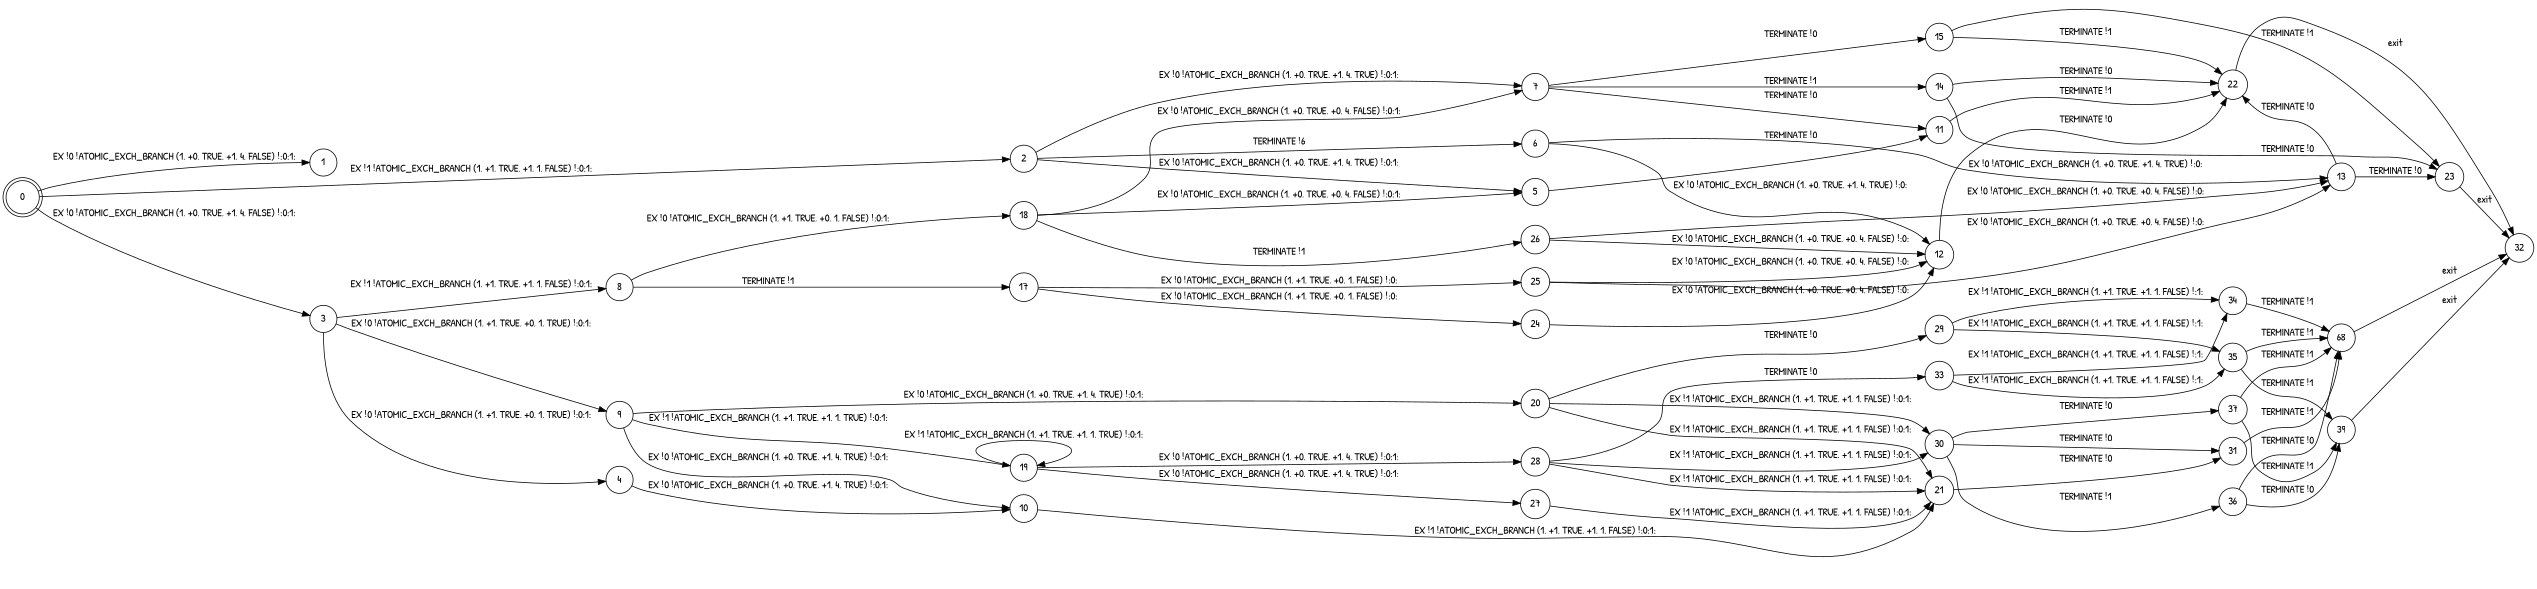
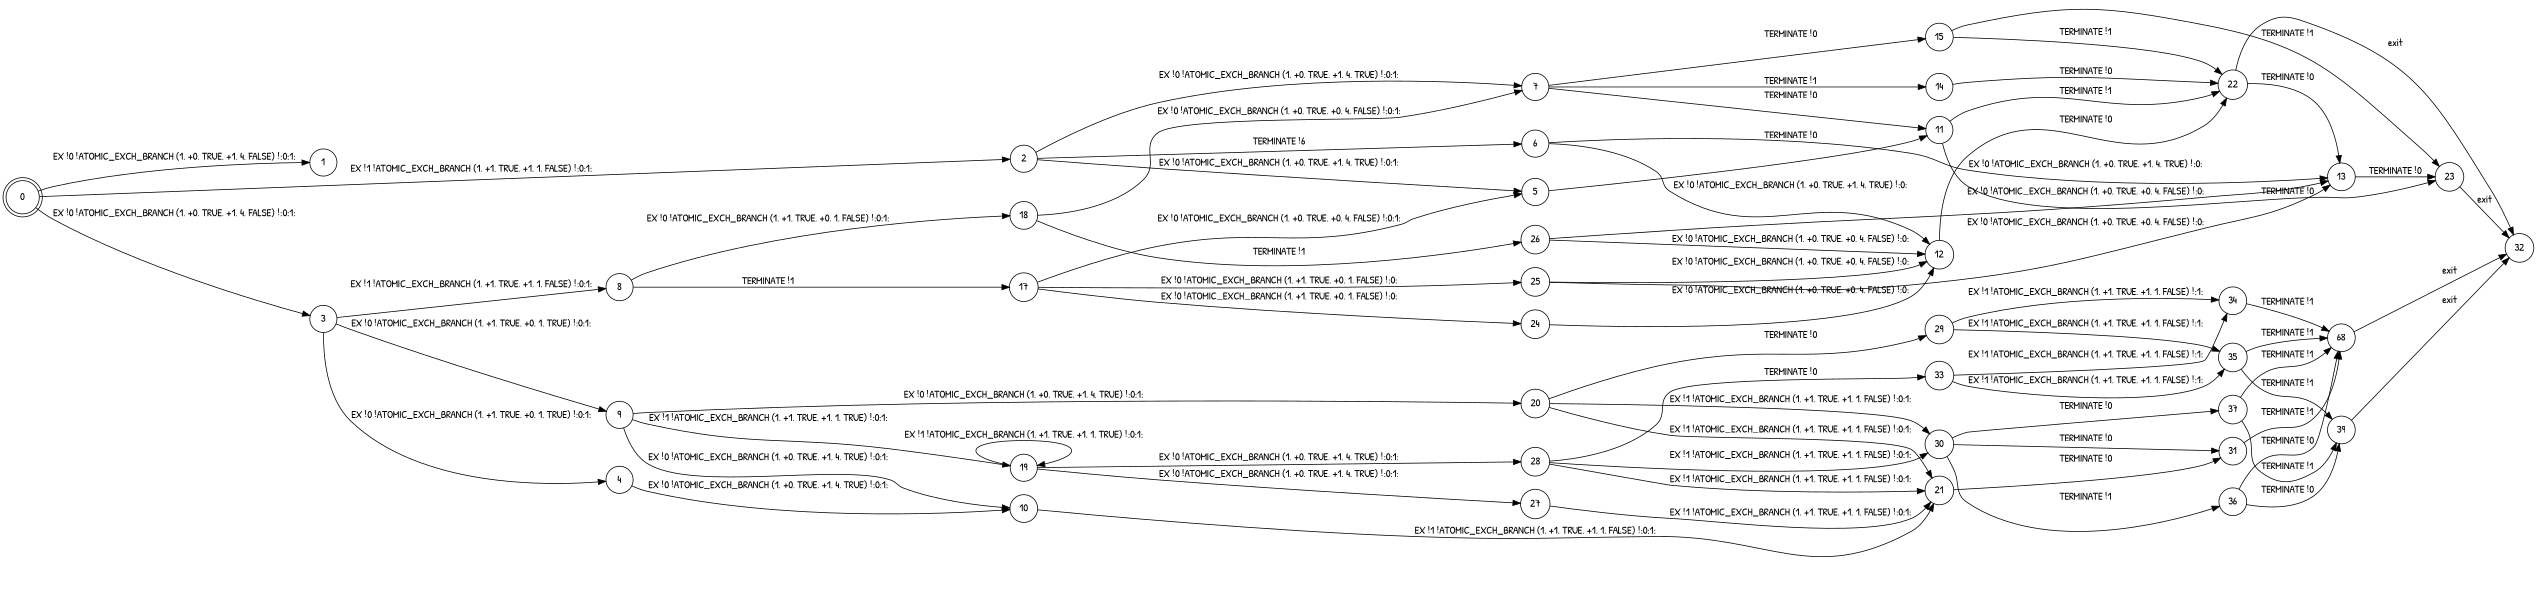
edge "13" -> "22": reversed
edge "14" -> "23": now "11" -> "23"
edge "18" -> "5": now "17" -> "5"
